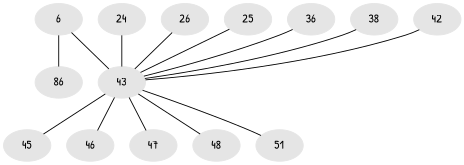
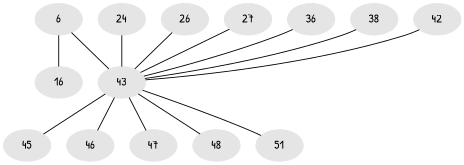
node "25": label "25" -> "27"
node "86": label "86" -> "16"
